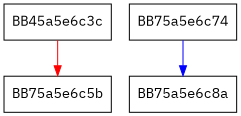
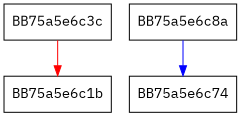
node "BB45a5e6c3c": label "BB45a5e6c3c" -> "BB75a5e6c3c"
edge "BB75a5e6c74" -> "BB75a5e6c8a": reversed
node "BB75a5e6c5b": label "BB75a5e6c5b" -> "BB75a5e6c1b"
